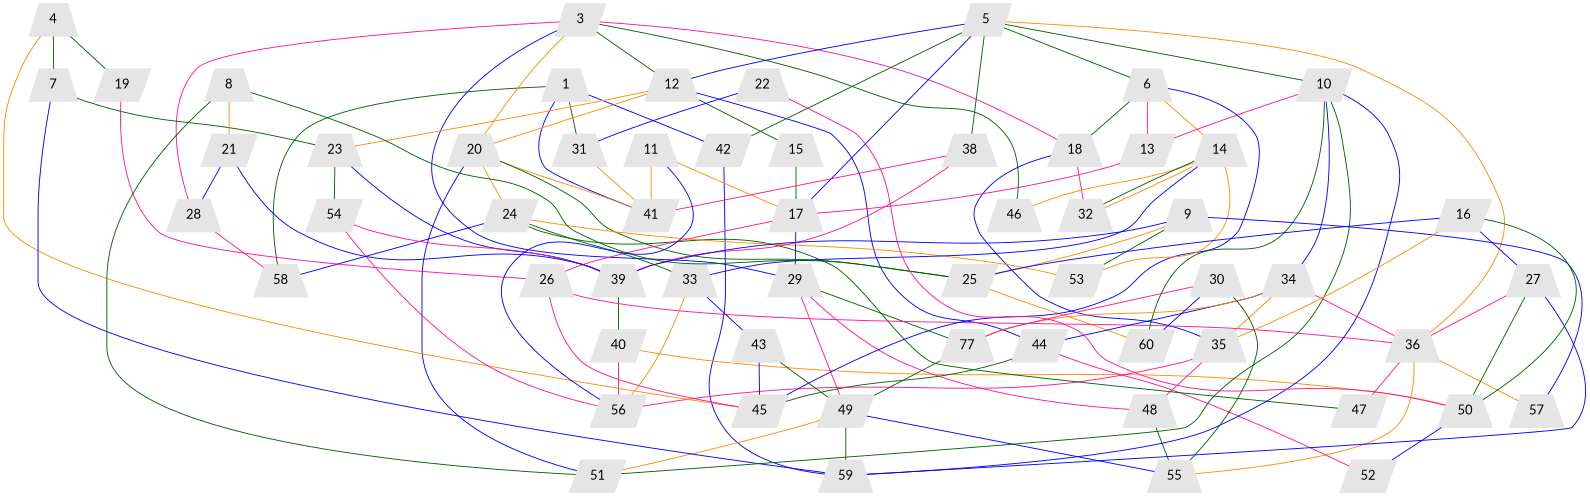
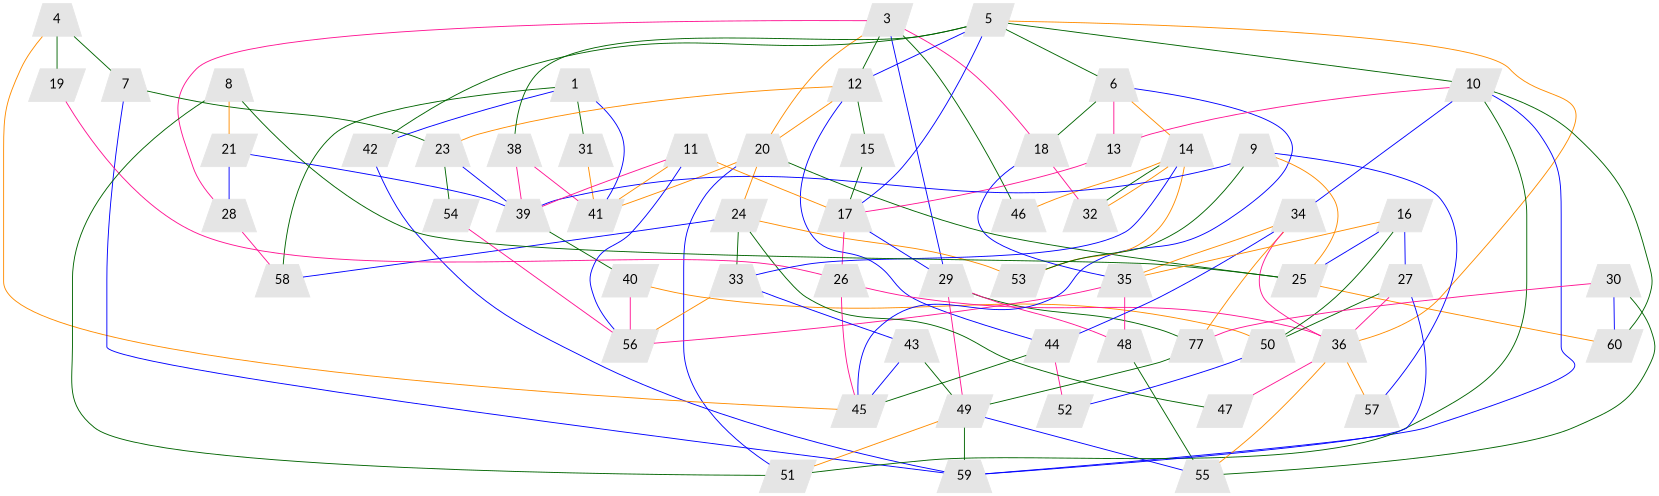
node "22": removed
edge "54" -- "39": now "11" -- "39"
